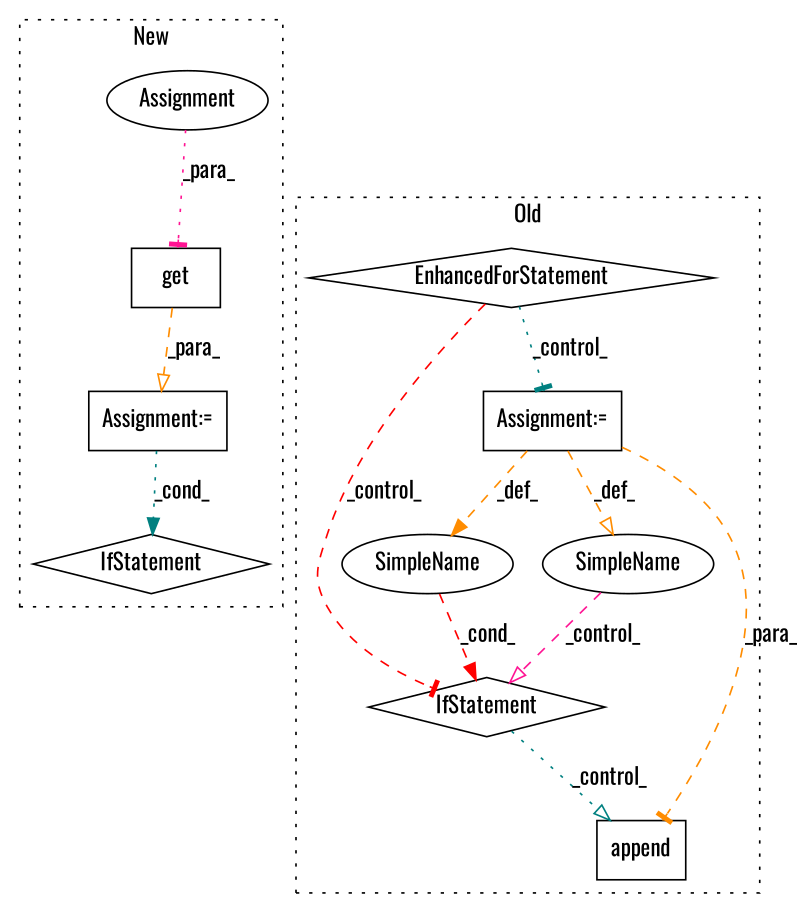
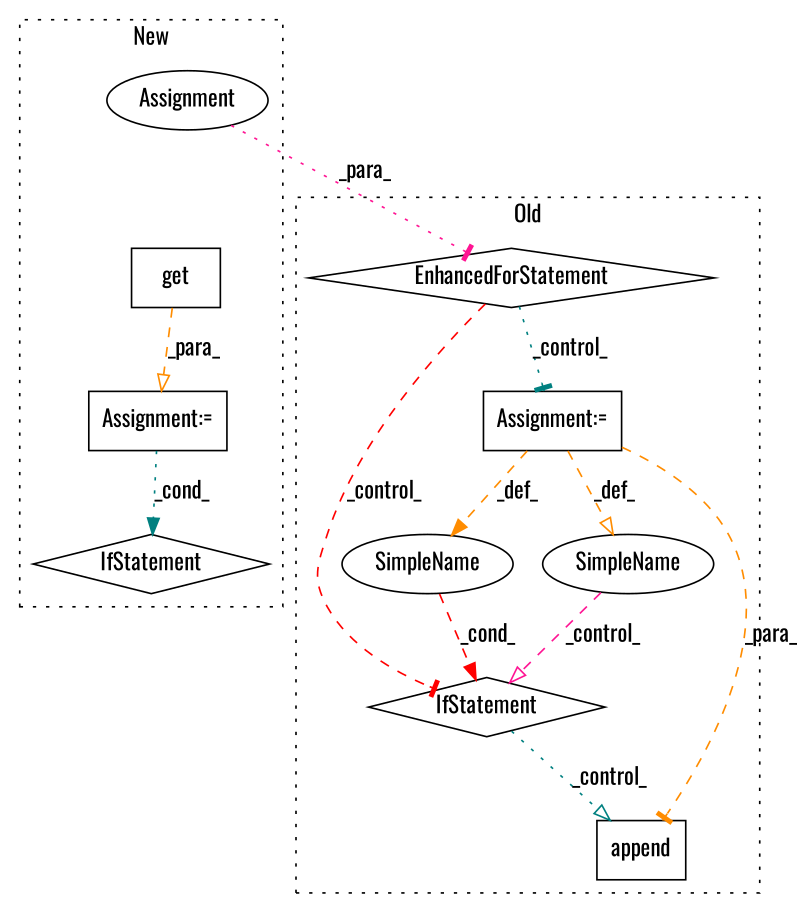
edge "Assignment" -> "get": now "Assignment" -> "EnhancedForStatement"
